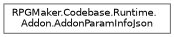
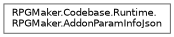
node "RPGMaker.Codebase.Runtime. Addon.AddonParamInfoJson": label "RPGMaker.Codebase.Runtime. Addon.AddonParamInfoJson" -> "RPGMaker.Codebase.Runtime. RPGMaker.AddonParamInfoJson"
